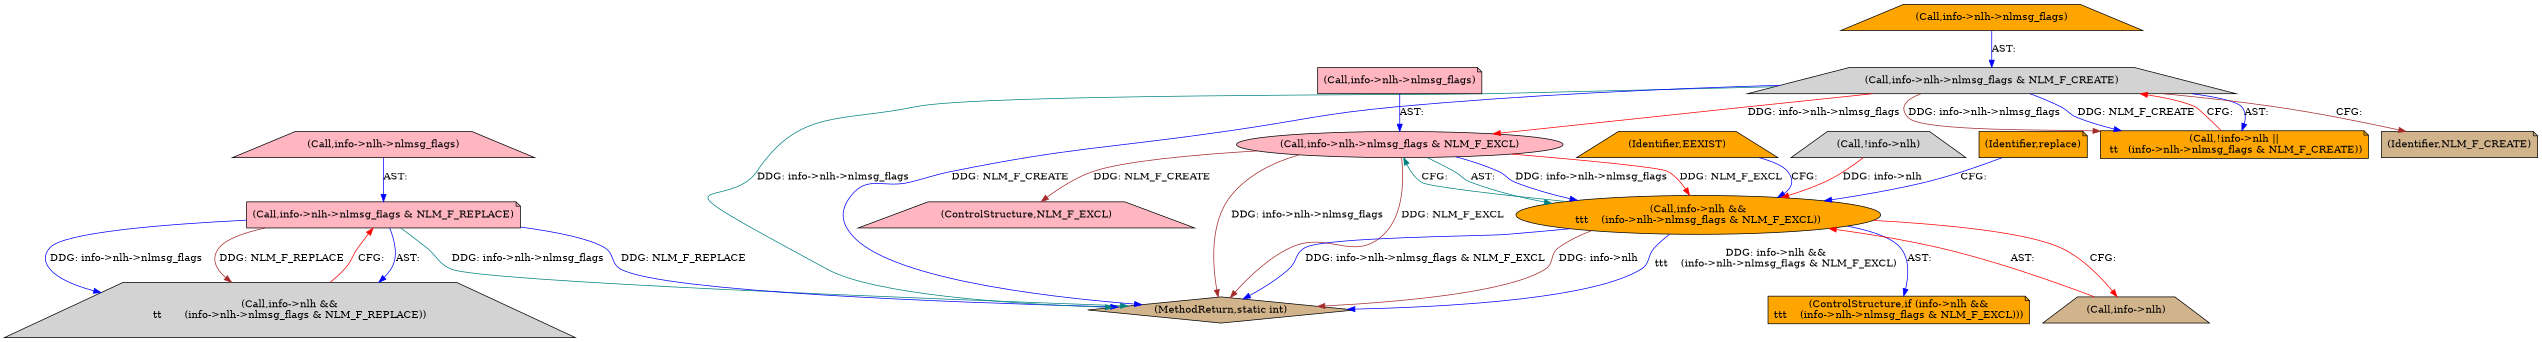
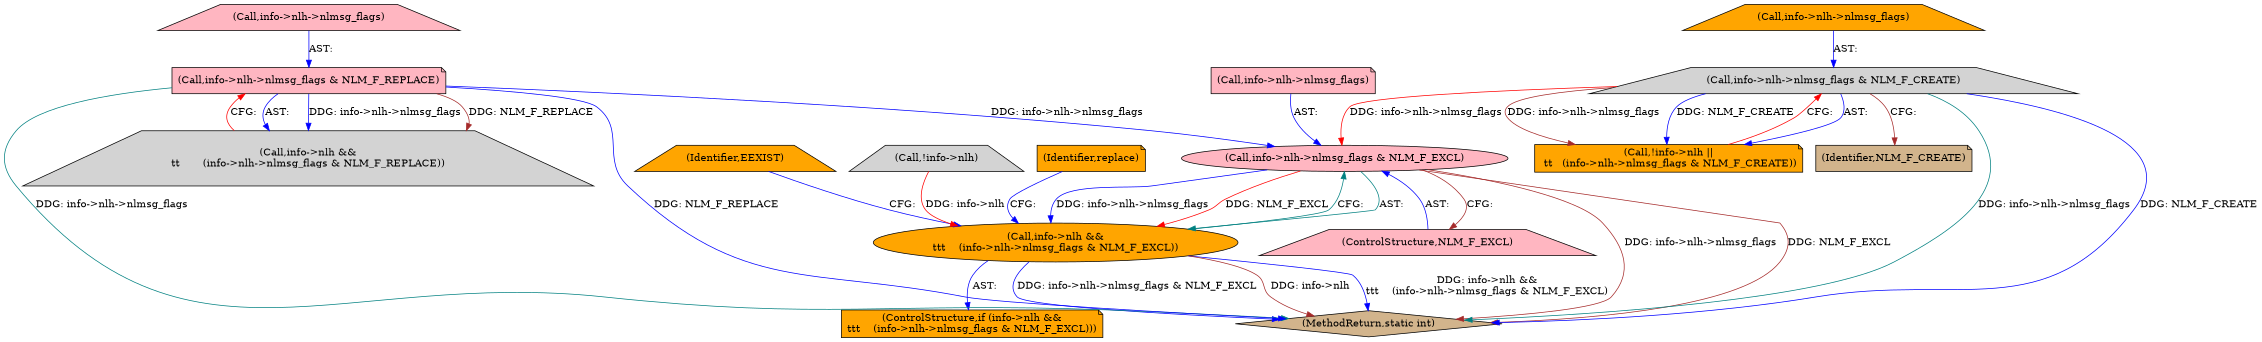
edge "(Call,info->nlh->nlmsg_flags & NLM_F_REPLACE)" -> "(Call,info->nlh->nlmsg_flags & NLM_F_EXCL)": added, label "DDG: info->nlh->nlmsg_flags"
edge "(Call,info->nlh->nlmsg_flags & NLM_F_EXCL)" -> "(ControlStructure,NLM_F_EXCL)": label "DDG: NLM_F_CREATE" -> "CFG: "
edge "(ControlStructure,NLM_F_EXCL)" -> "(Call,info->nlh->nlmsg_flags & NLM_F_EXCL)": added, label "AST:"
node "(Call,info->nlh)": removed
